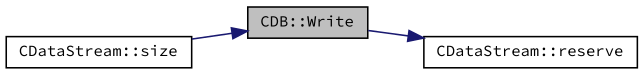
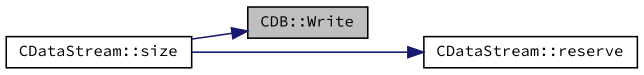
edge "CDB::Write" -> "CDataStream::reserve": now "CDataStream::size" -> "CDataStream::reserve"
